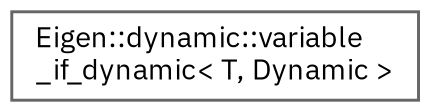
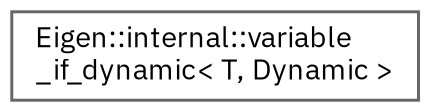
node "Eigen::dynamic::variable _if_dynamic< T, Dynamic >": label "Eigen::dynamic::variable _if_dynamic< T, Dynamic >" -> "Eigen::internal::variable _if_dynamic< T, Dynamic >"
